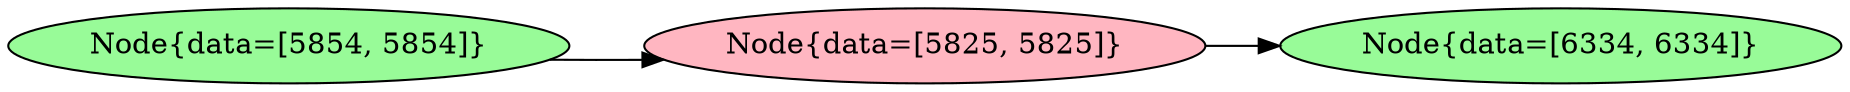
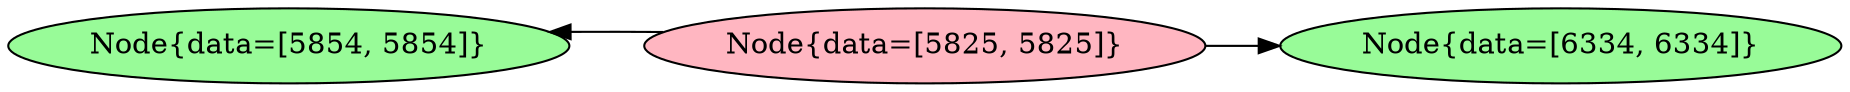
edge "Node{data=[5854, 5854]}" -> "Node{data=[5825, 5825]}": reversed
